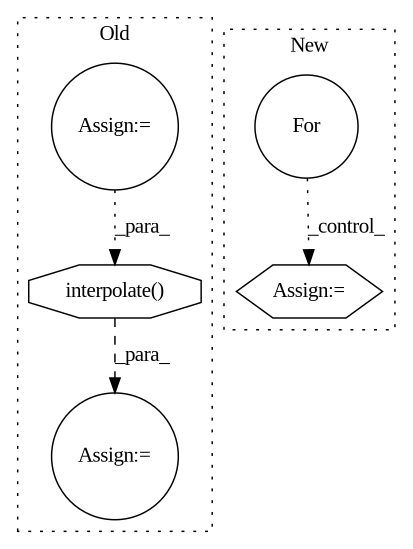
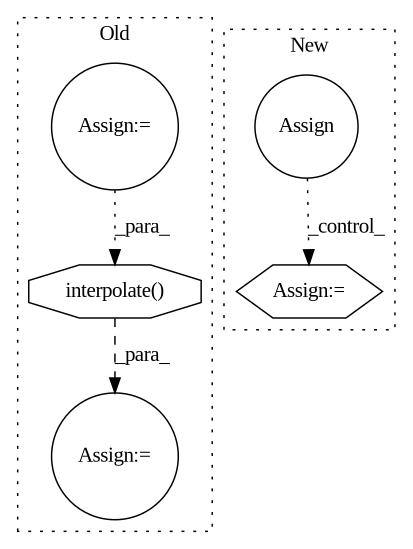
node "For": label "For" -> "Assign"
